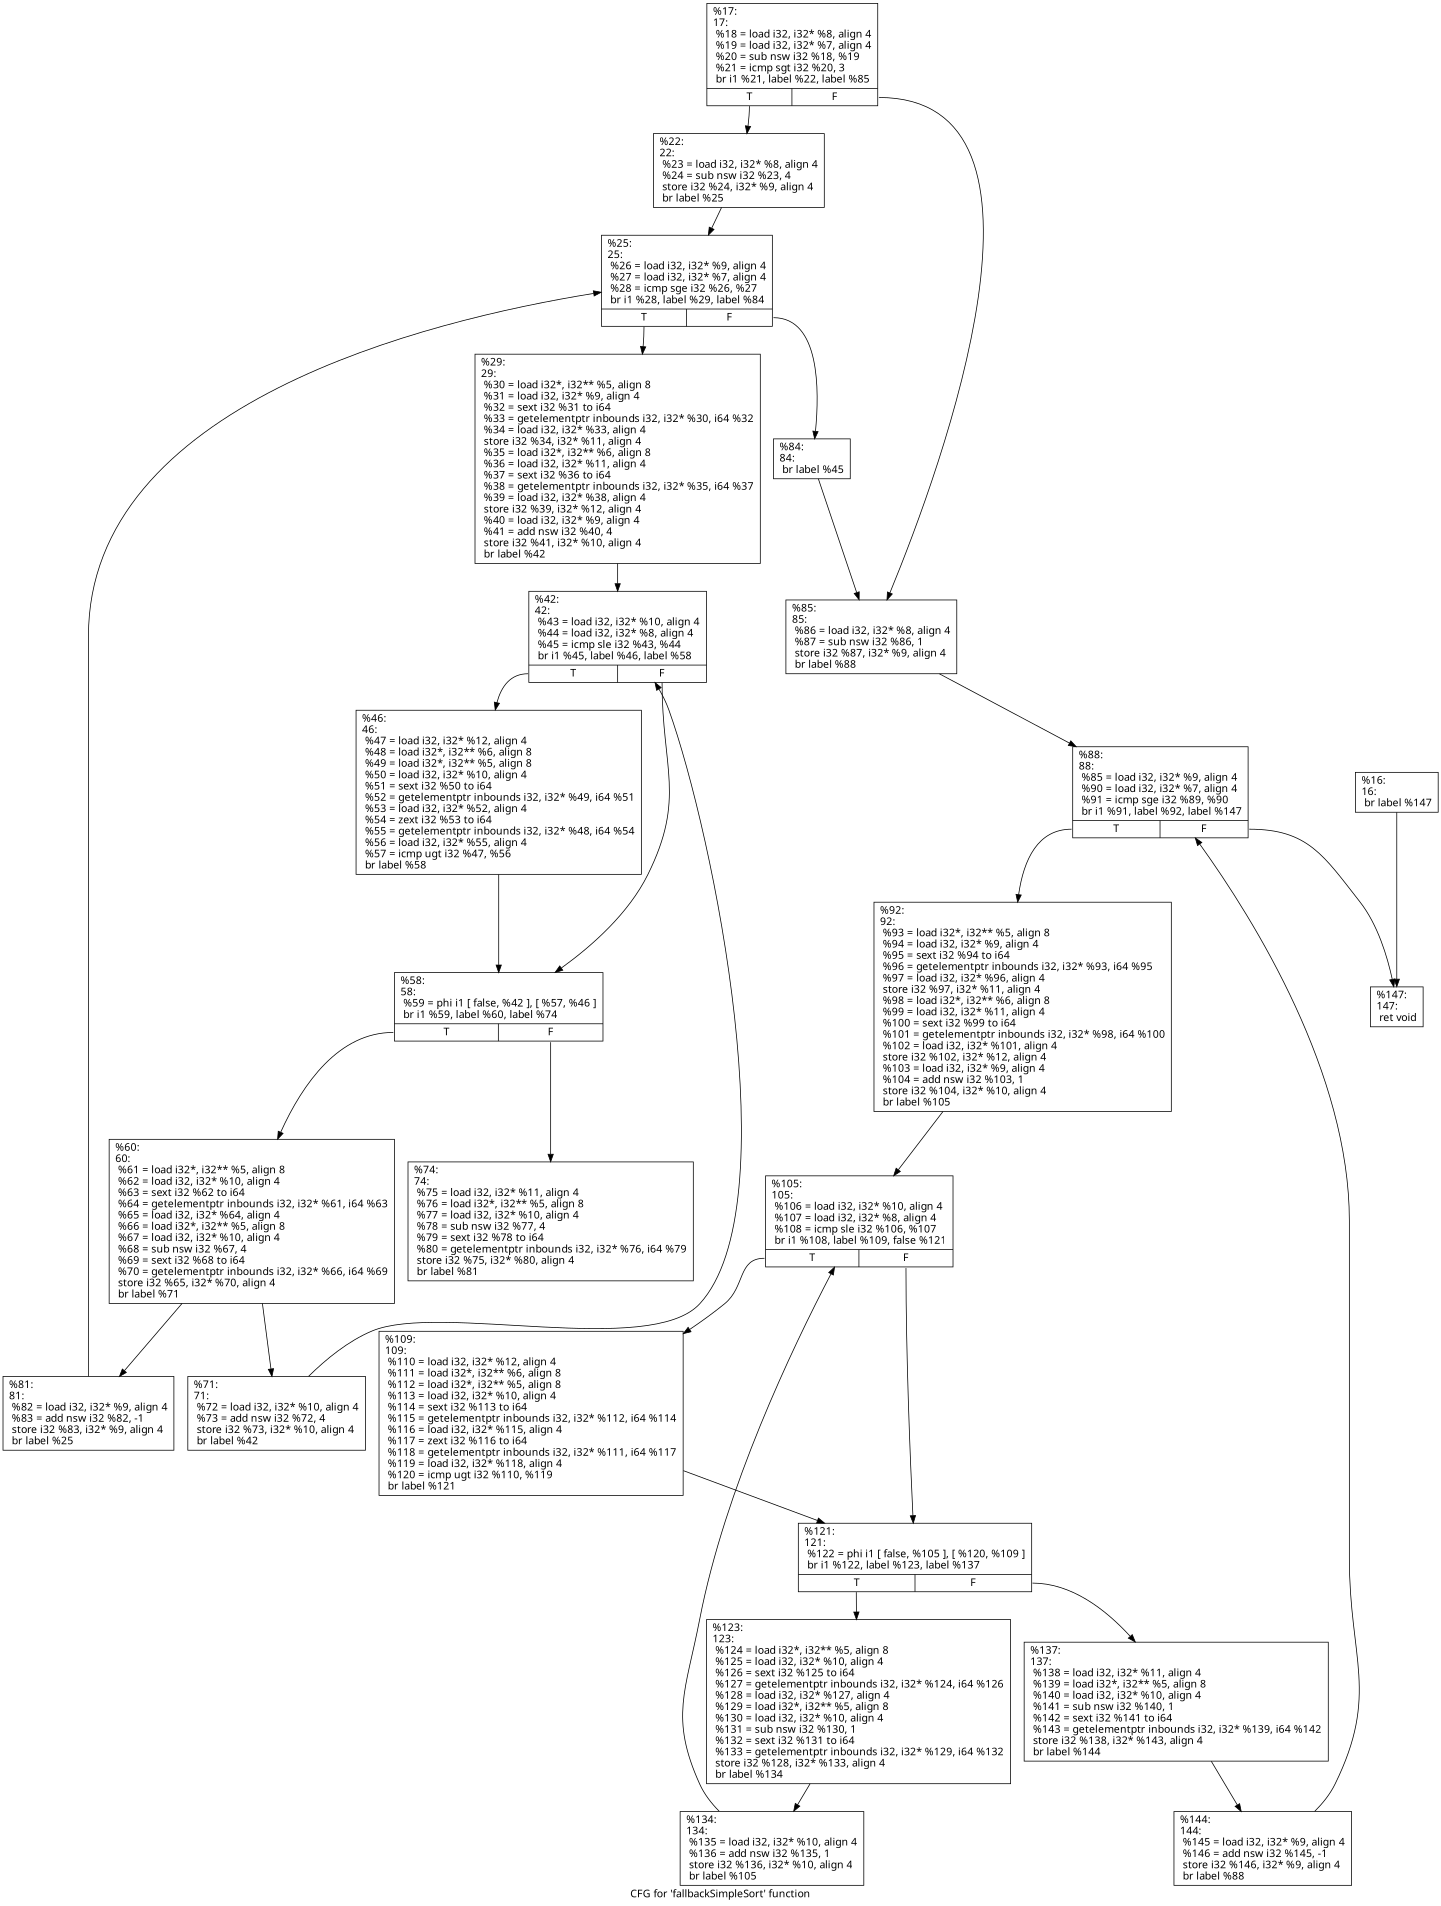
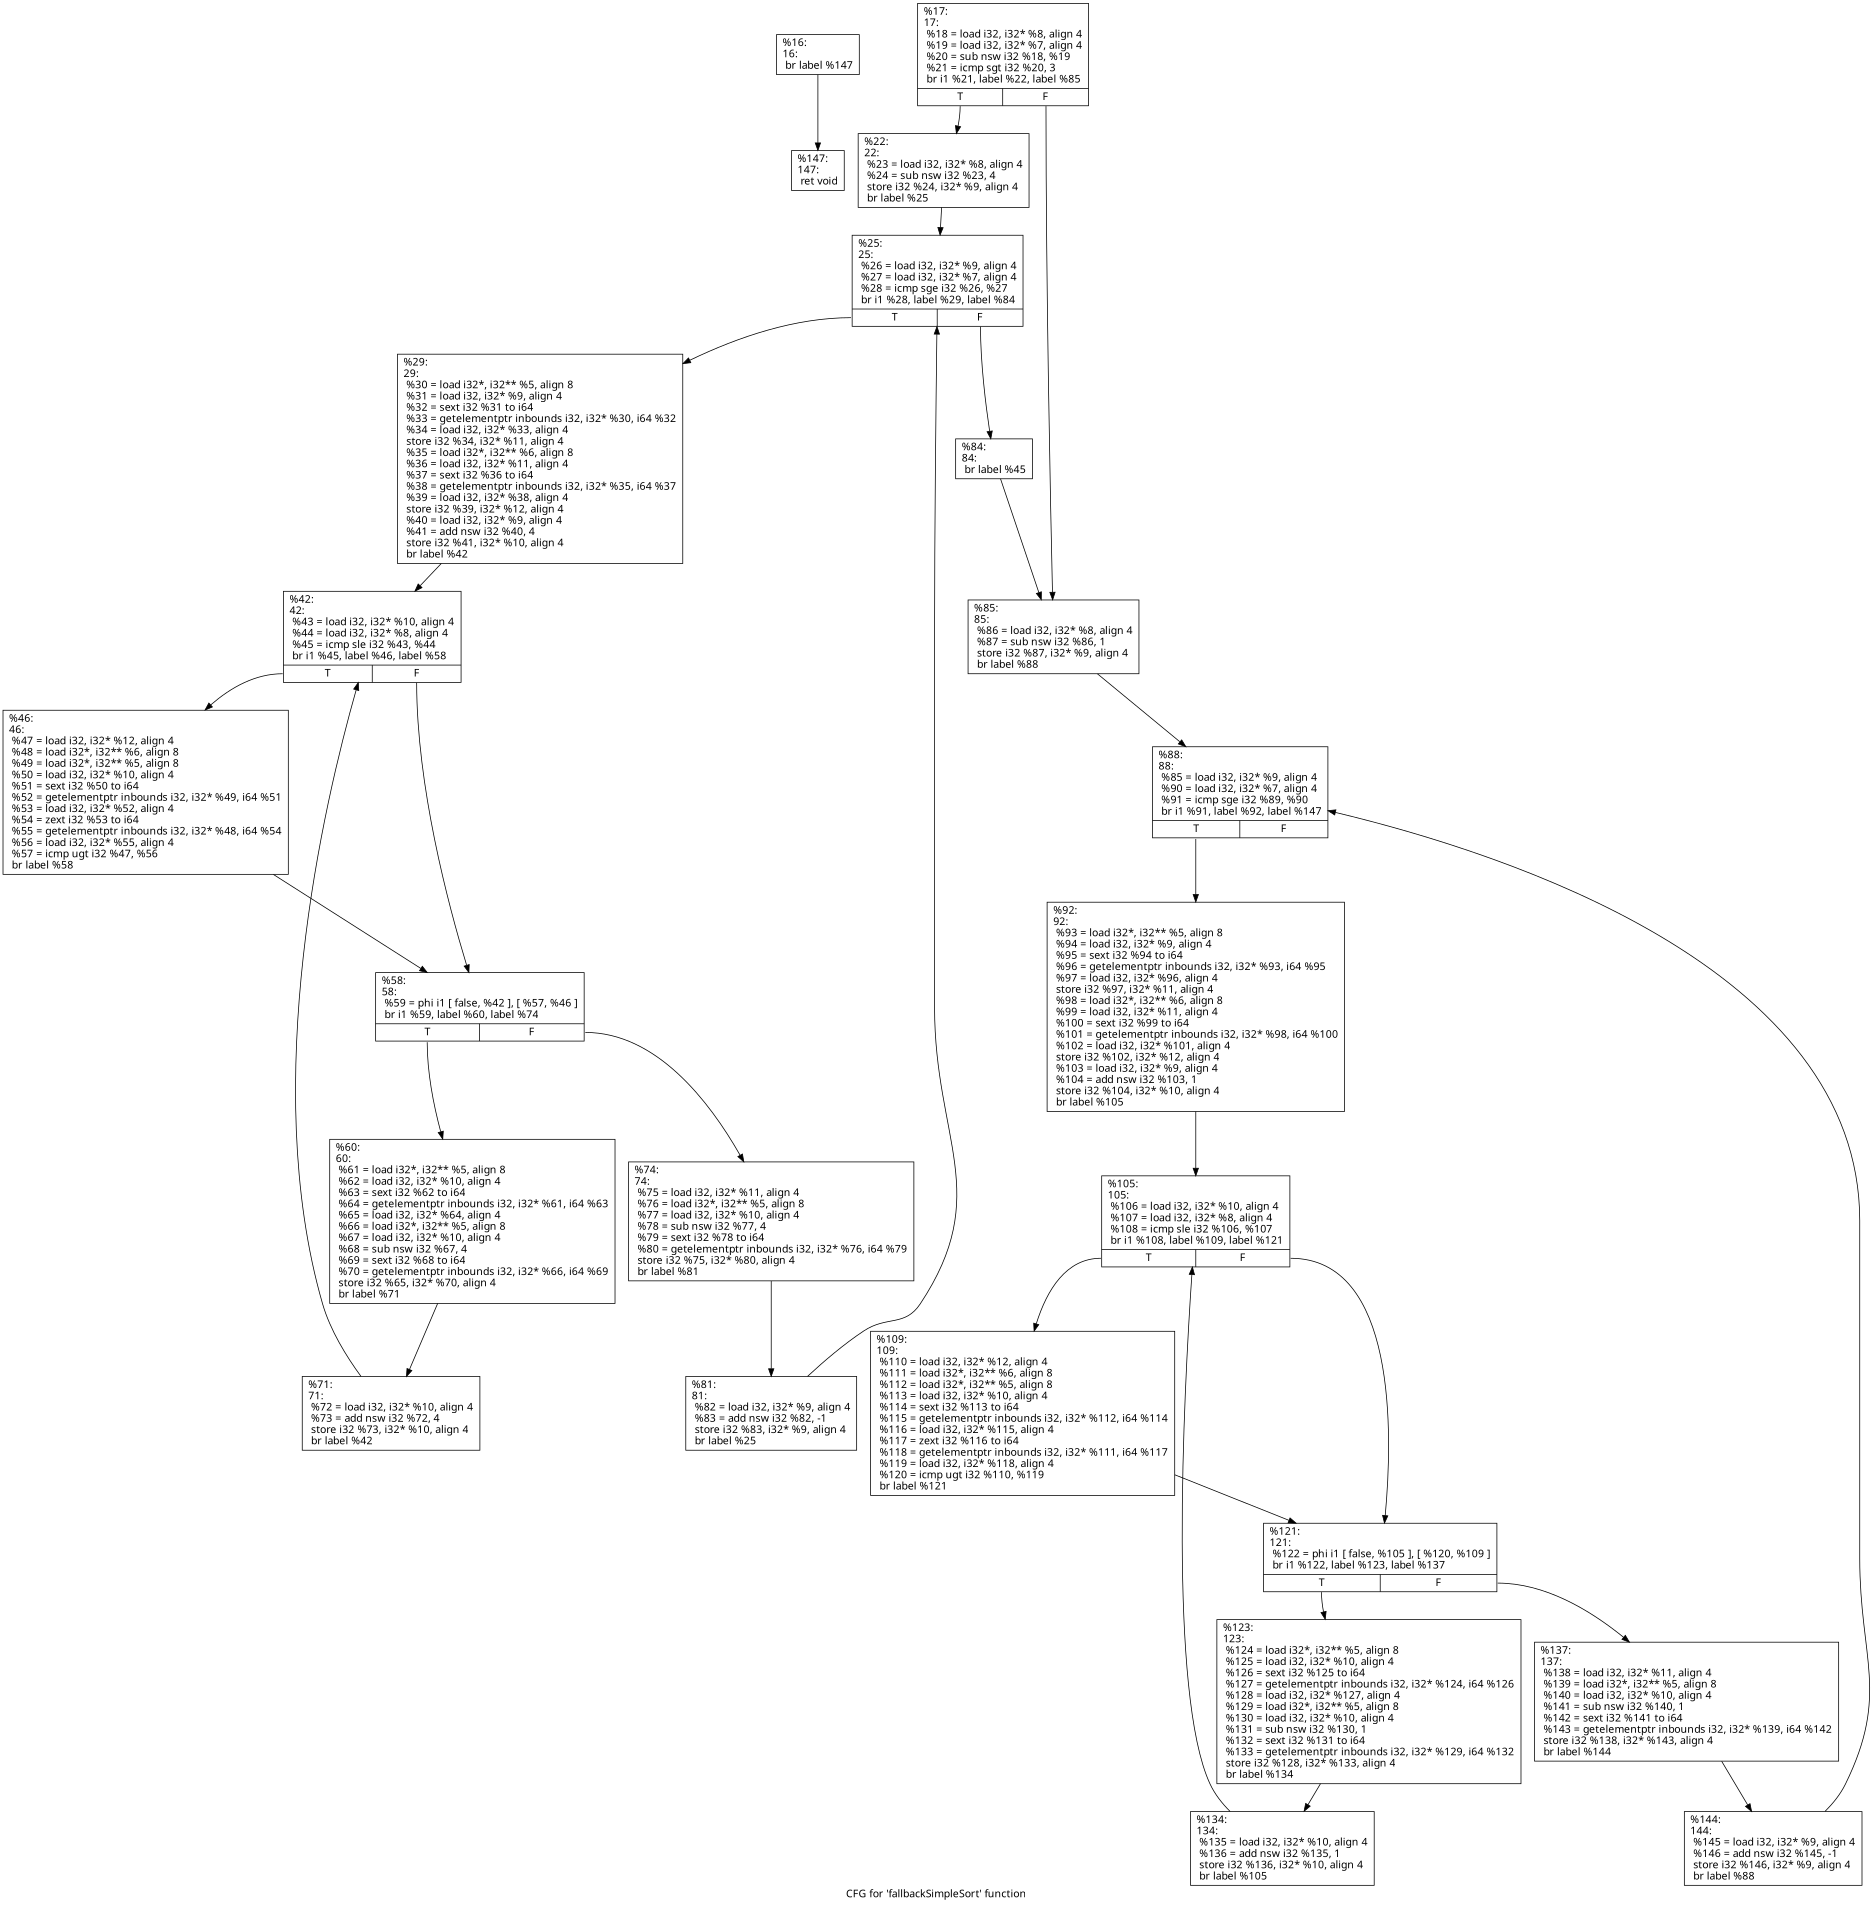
edge "%88:" -> "%147:": removed
node "%105:": text "br i1 %108, label %109, false %121" -> "br i1 %108, label %109, label %121"
edge "%60:" -> "%81:": now "%74:" -> "%81:"
